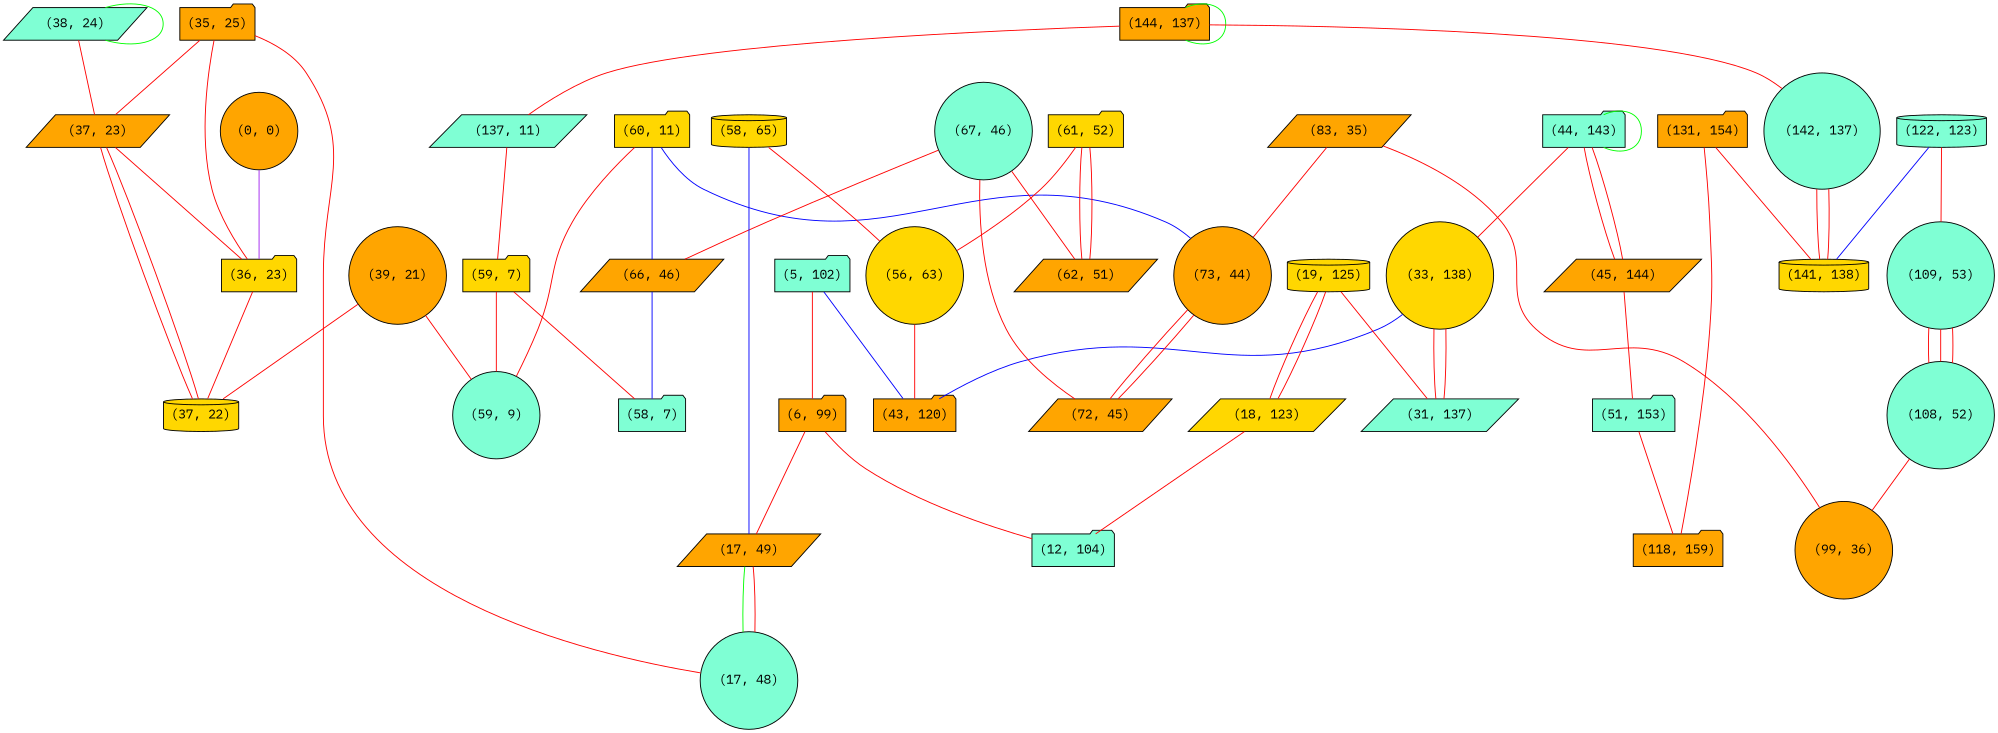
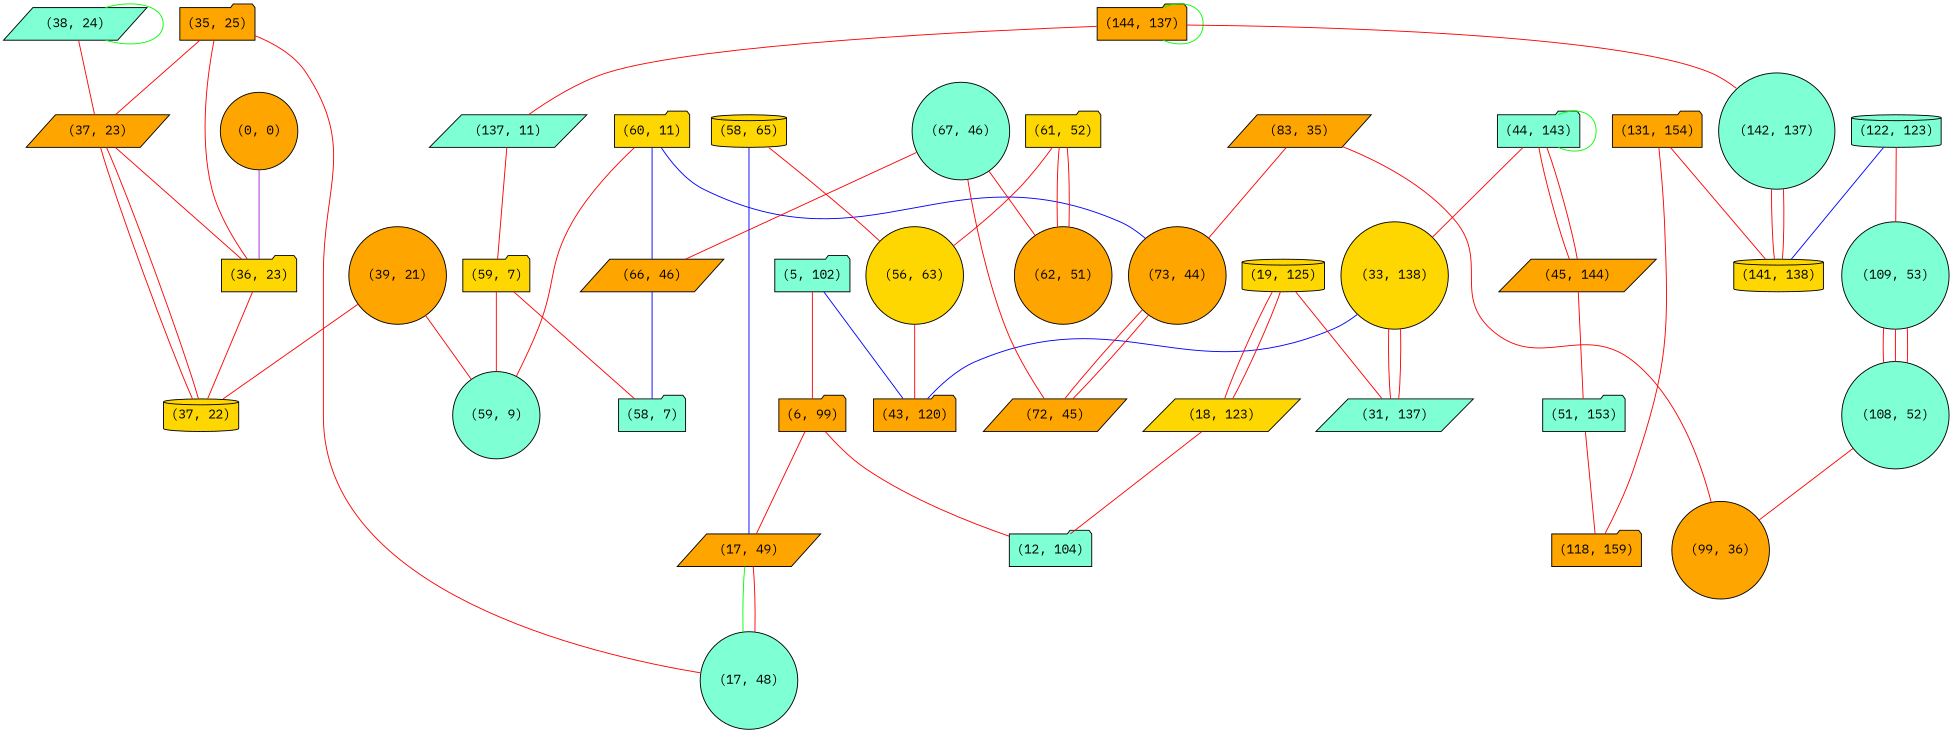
node "(62, 51)": shape parallelogram -> circle
